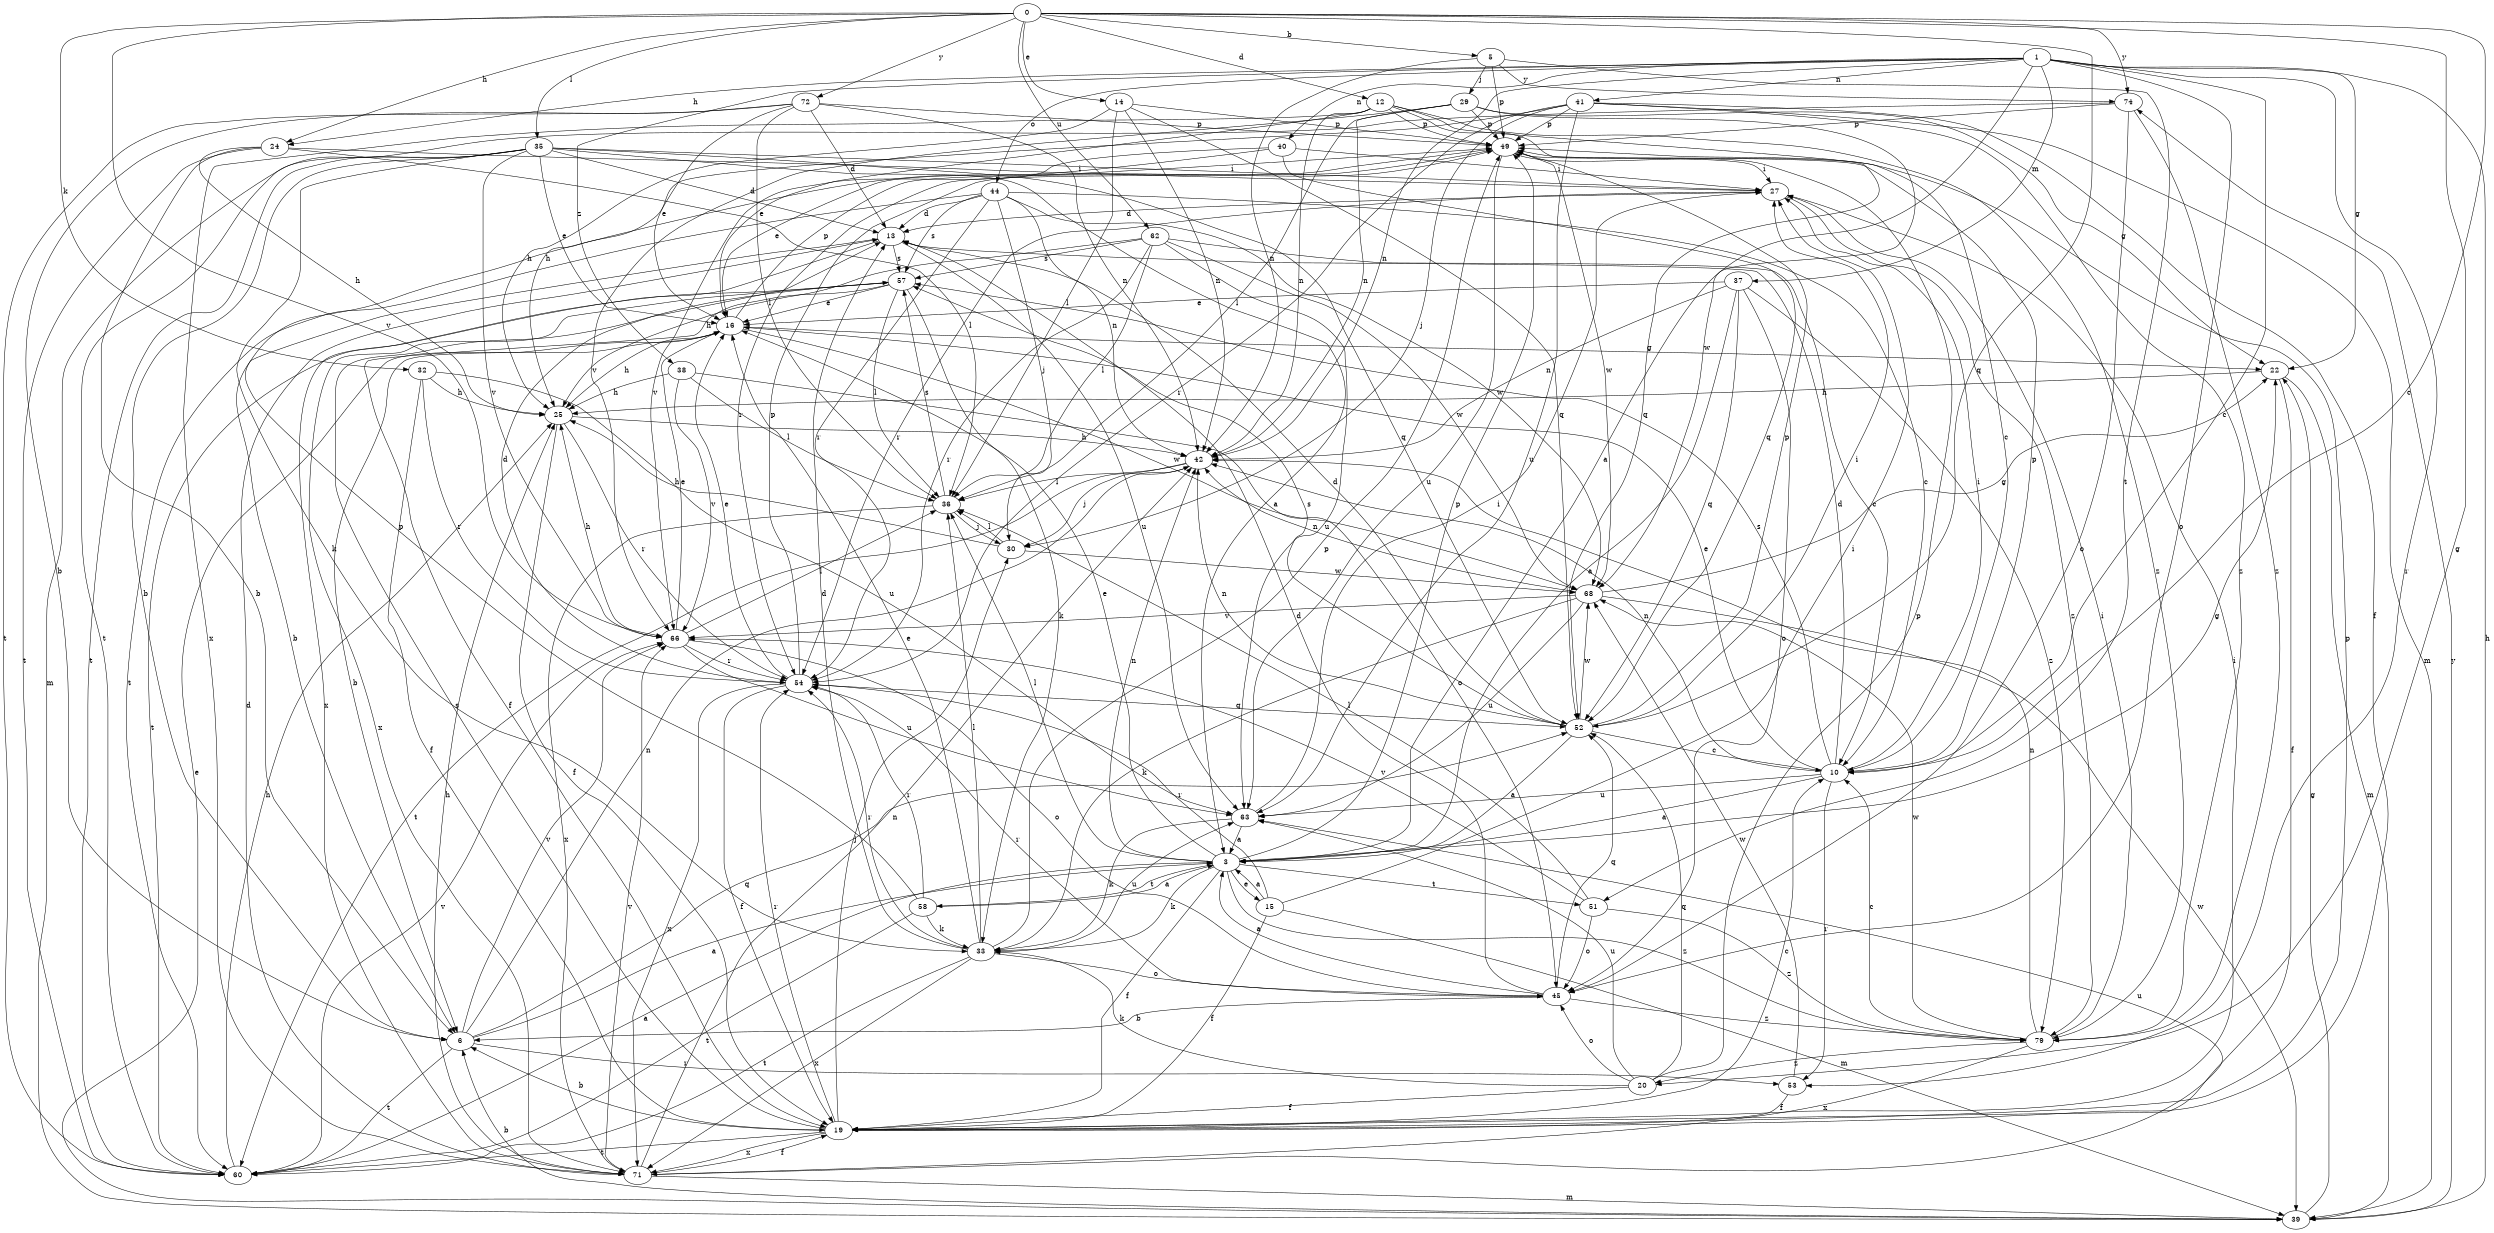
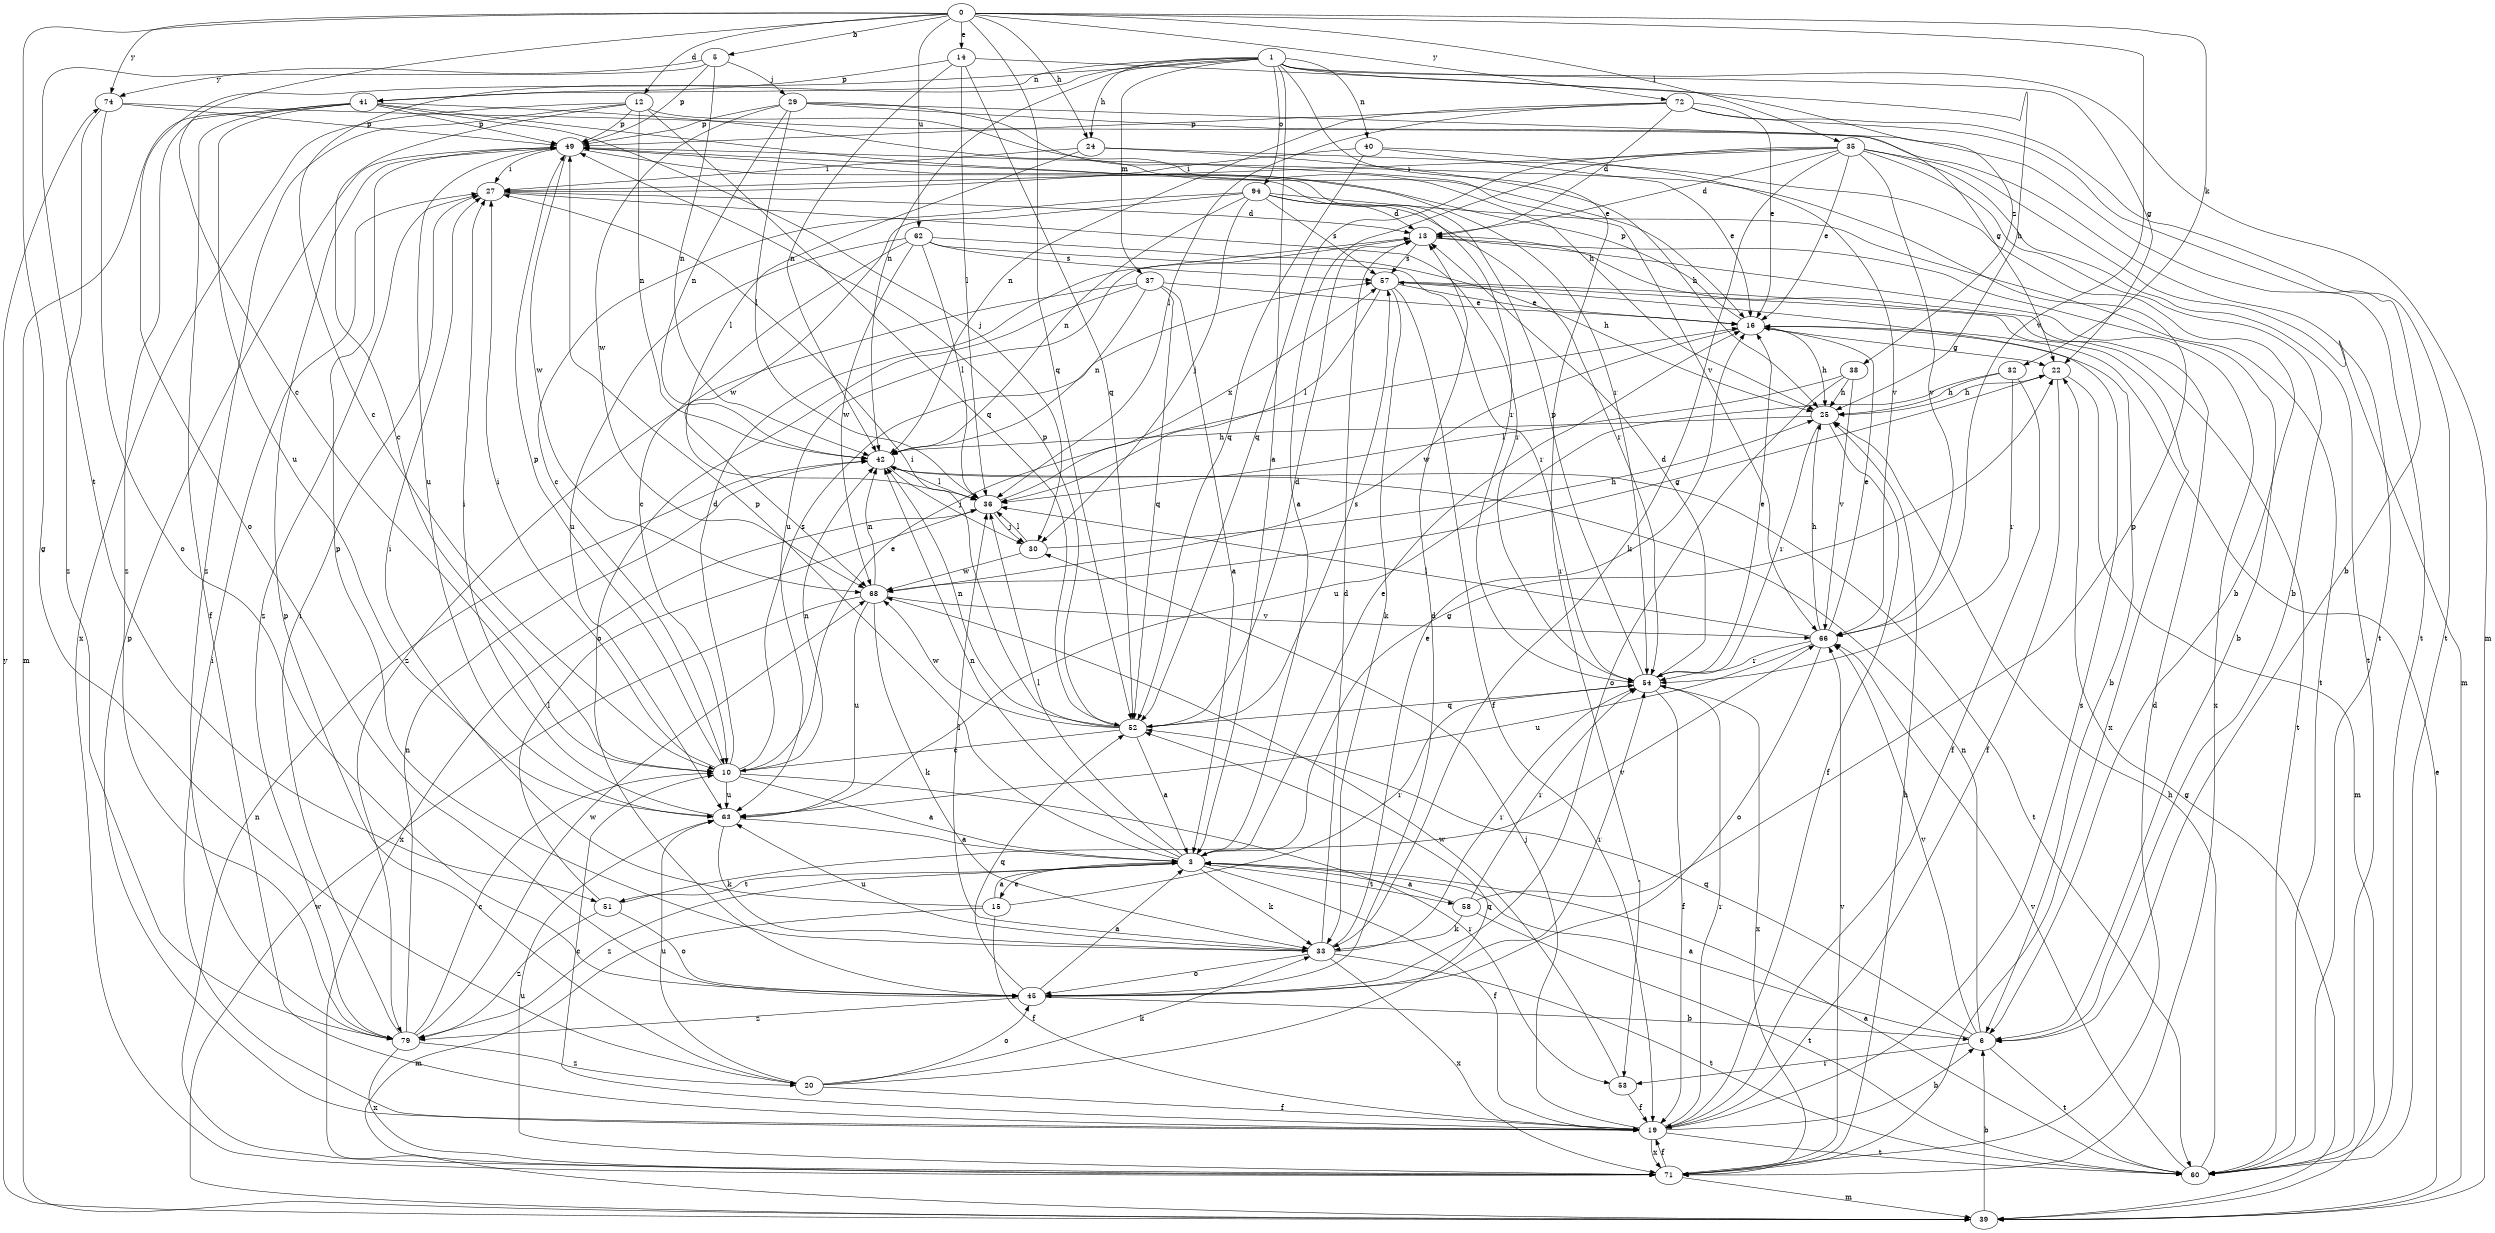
edge "14" -> "49": now "14" -> "41"
node "44": label "44" -> "94"
edge "36" -> "57": label "s" -> "x"
edge "1" -> "39": label "h" -> "m"
edge "24" -> "60": now "29" -> "60"
